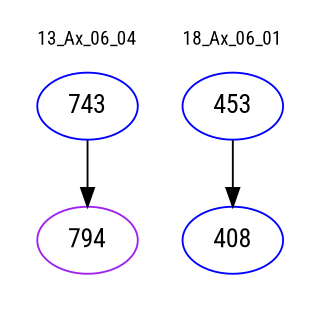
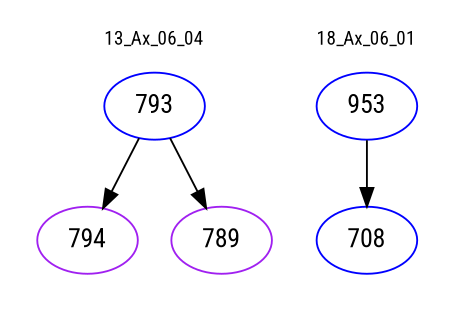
node "743": label "743" -> "793"
node "453": label "453" -> "953"
node "789": added
node "408": label "408" -> "708"
